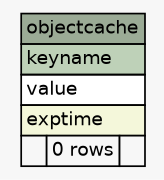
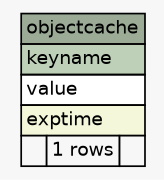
node "objectcache": text "0 rows" -> "1 rows"
